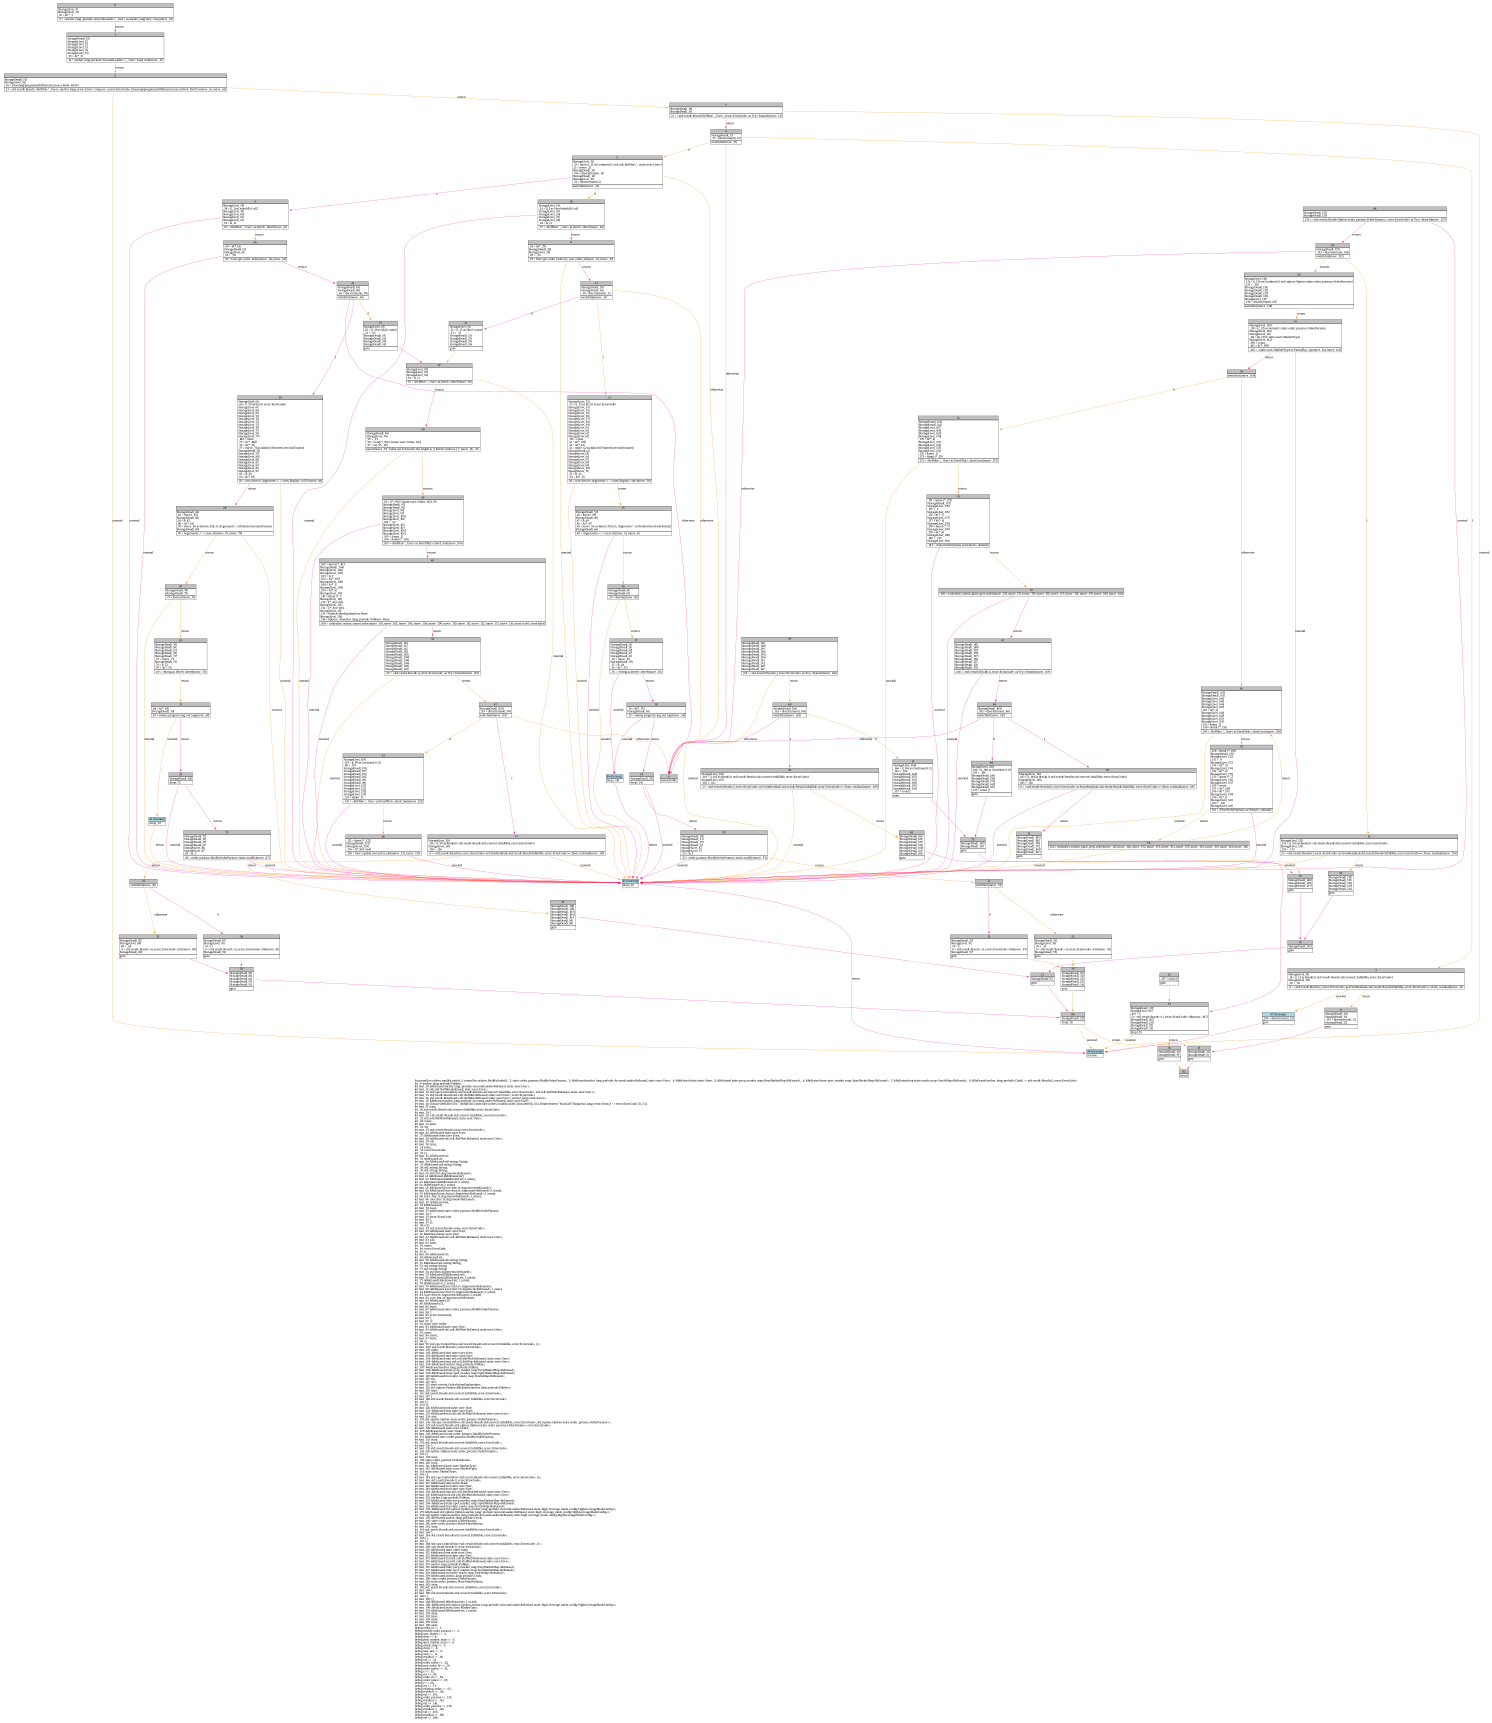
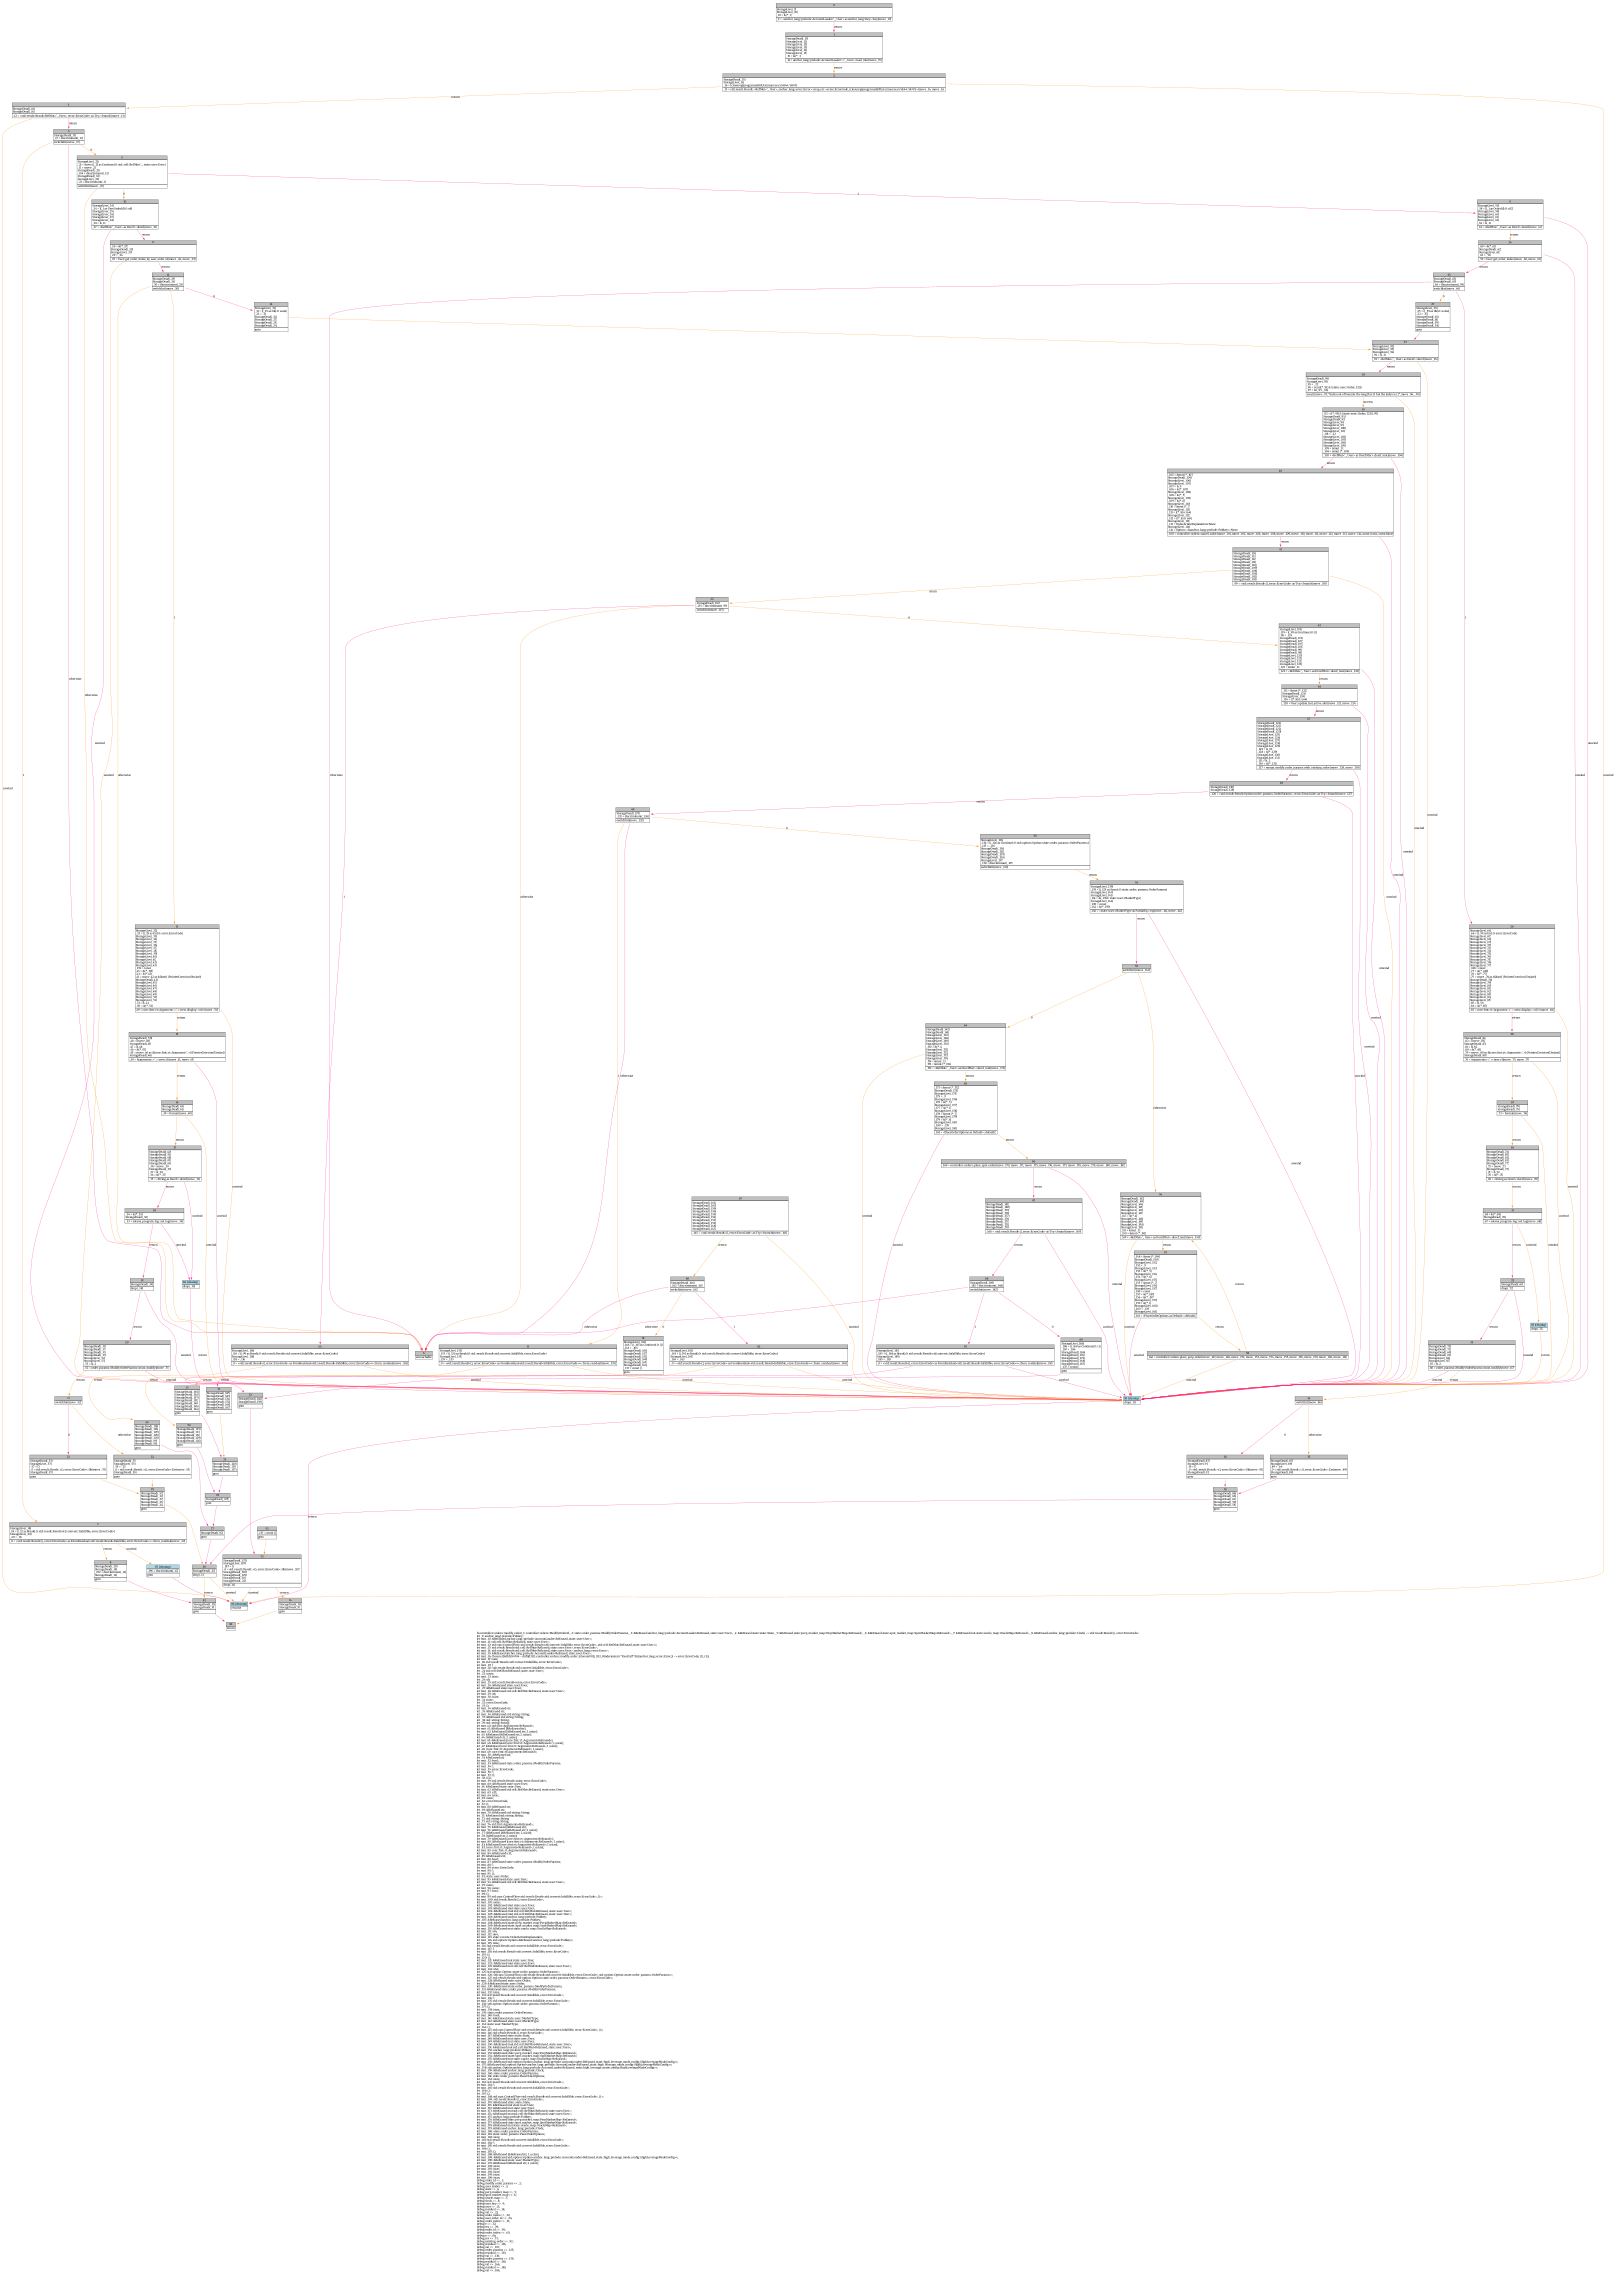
edge "49" -> "50": label "success" -> "0"
node "47": added
